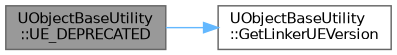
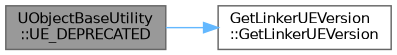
node "UObjectBaseUtility ::GetLinkerUEVersion": label "UObjectBaseUtility ::GetLinkerUEVersion" -> "GetLinkerUEVersion ::GetLinkerUEVersion"
